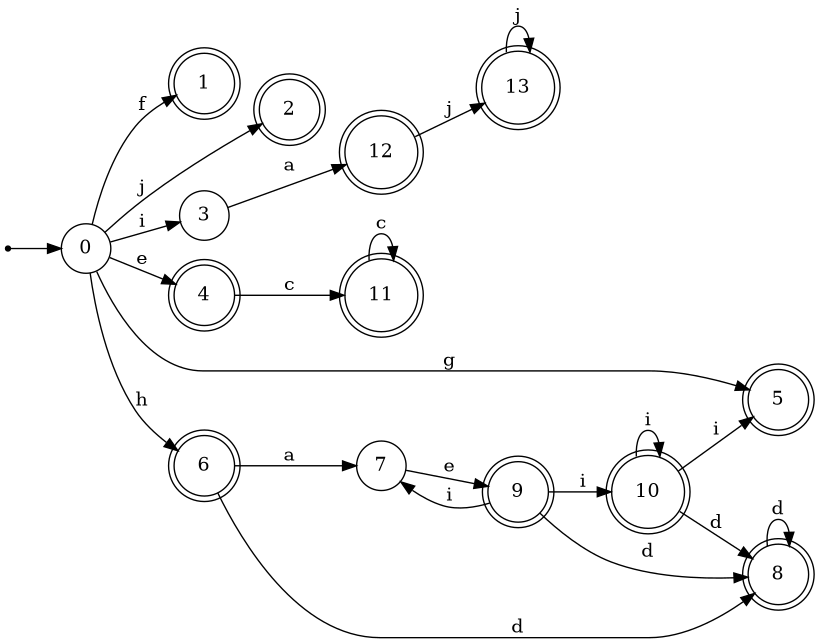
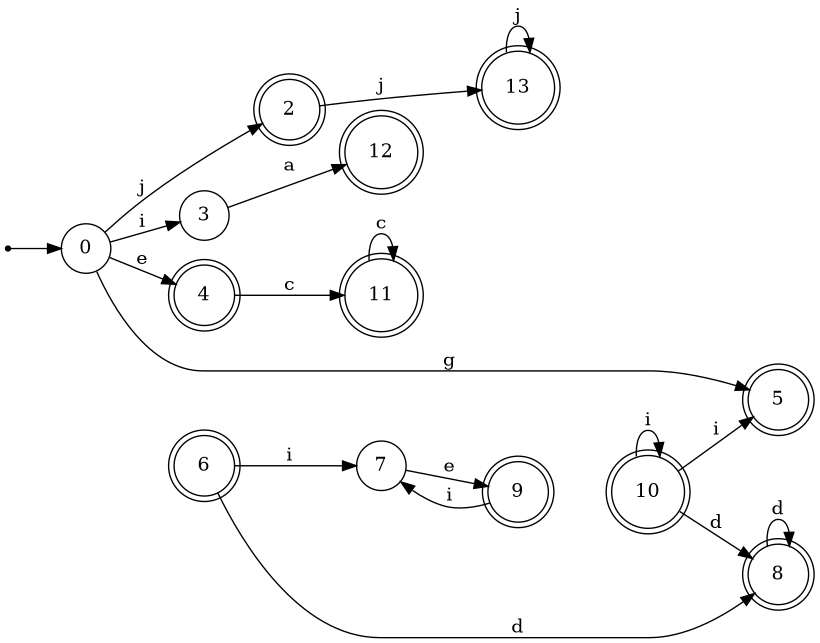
node "1": removed
edge "12" -> "13": now "2" -> "13"
edge "0" -> "6": removed, label "h"
edge "6" -> "7": label "a" -> "i"
edge "9" -> "10": removed, label "i"
edge "9" -> "8": removed, label "d"
